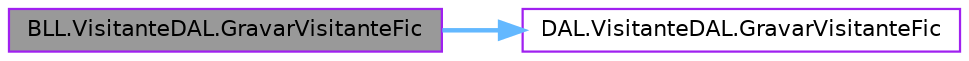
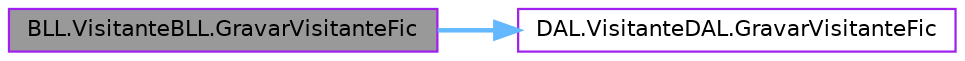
node "BLL.VisitanteDAL.GravarVisitanteFic": label "BLL.VisitanteDAL.GravarVisitanteFic" -> "BLL.VisitanteBLL.GravarVisitanteFic"
